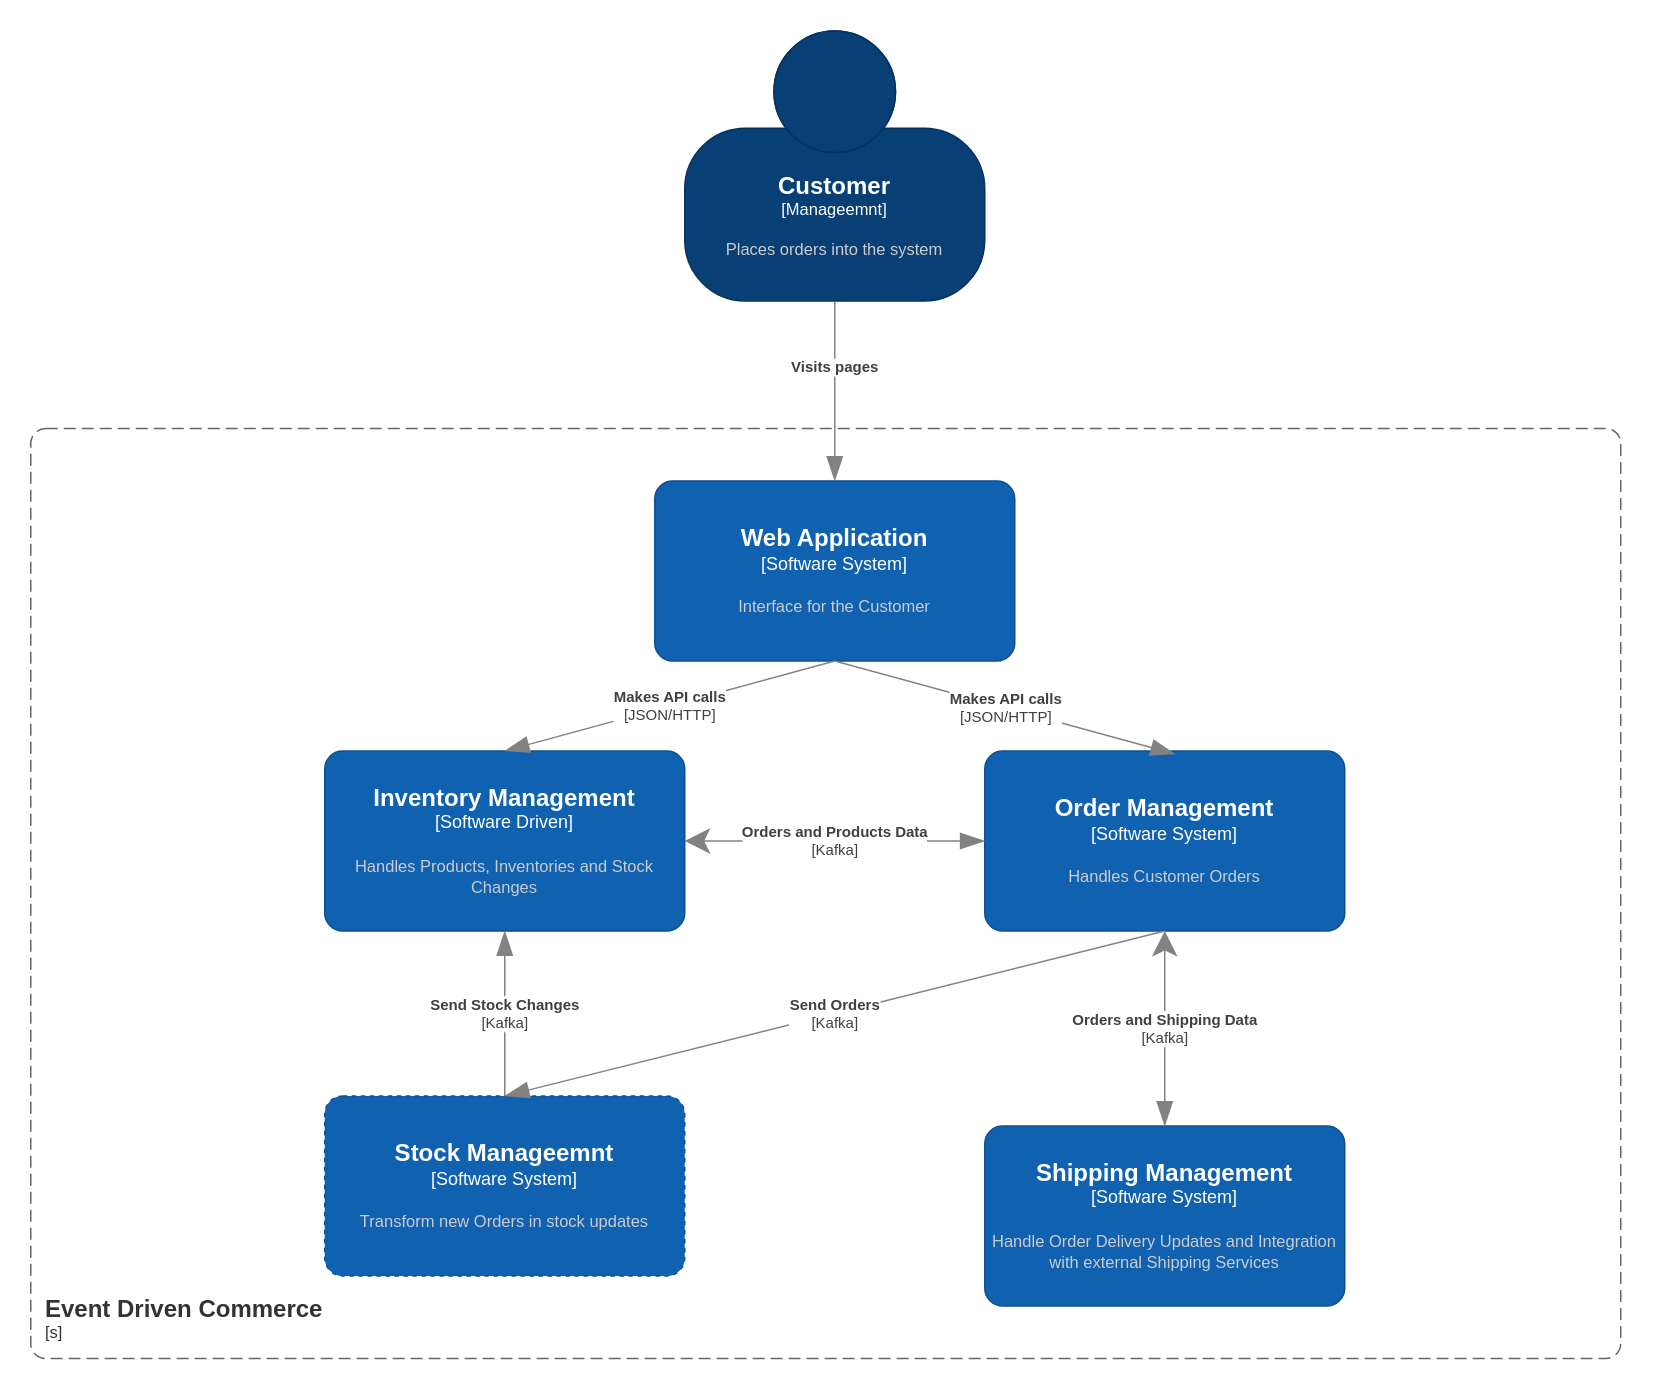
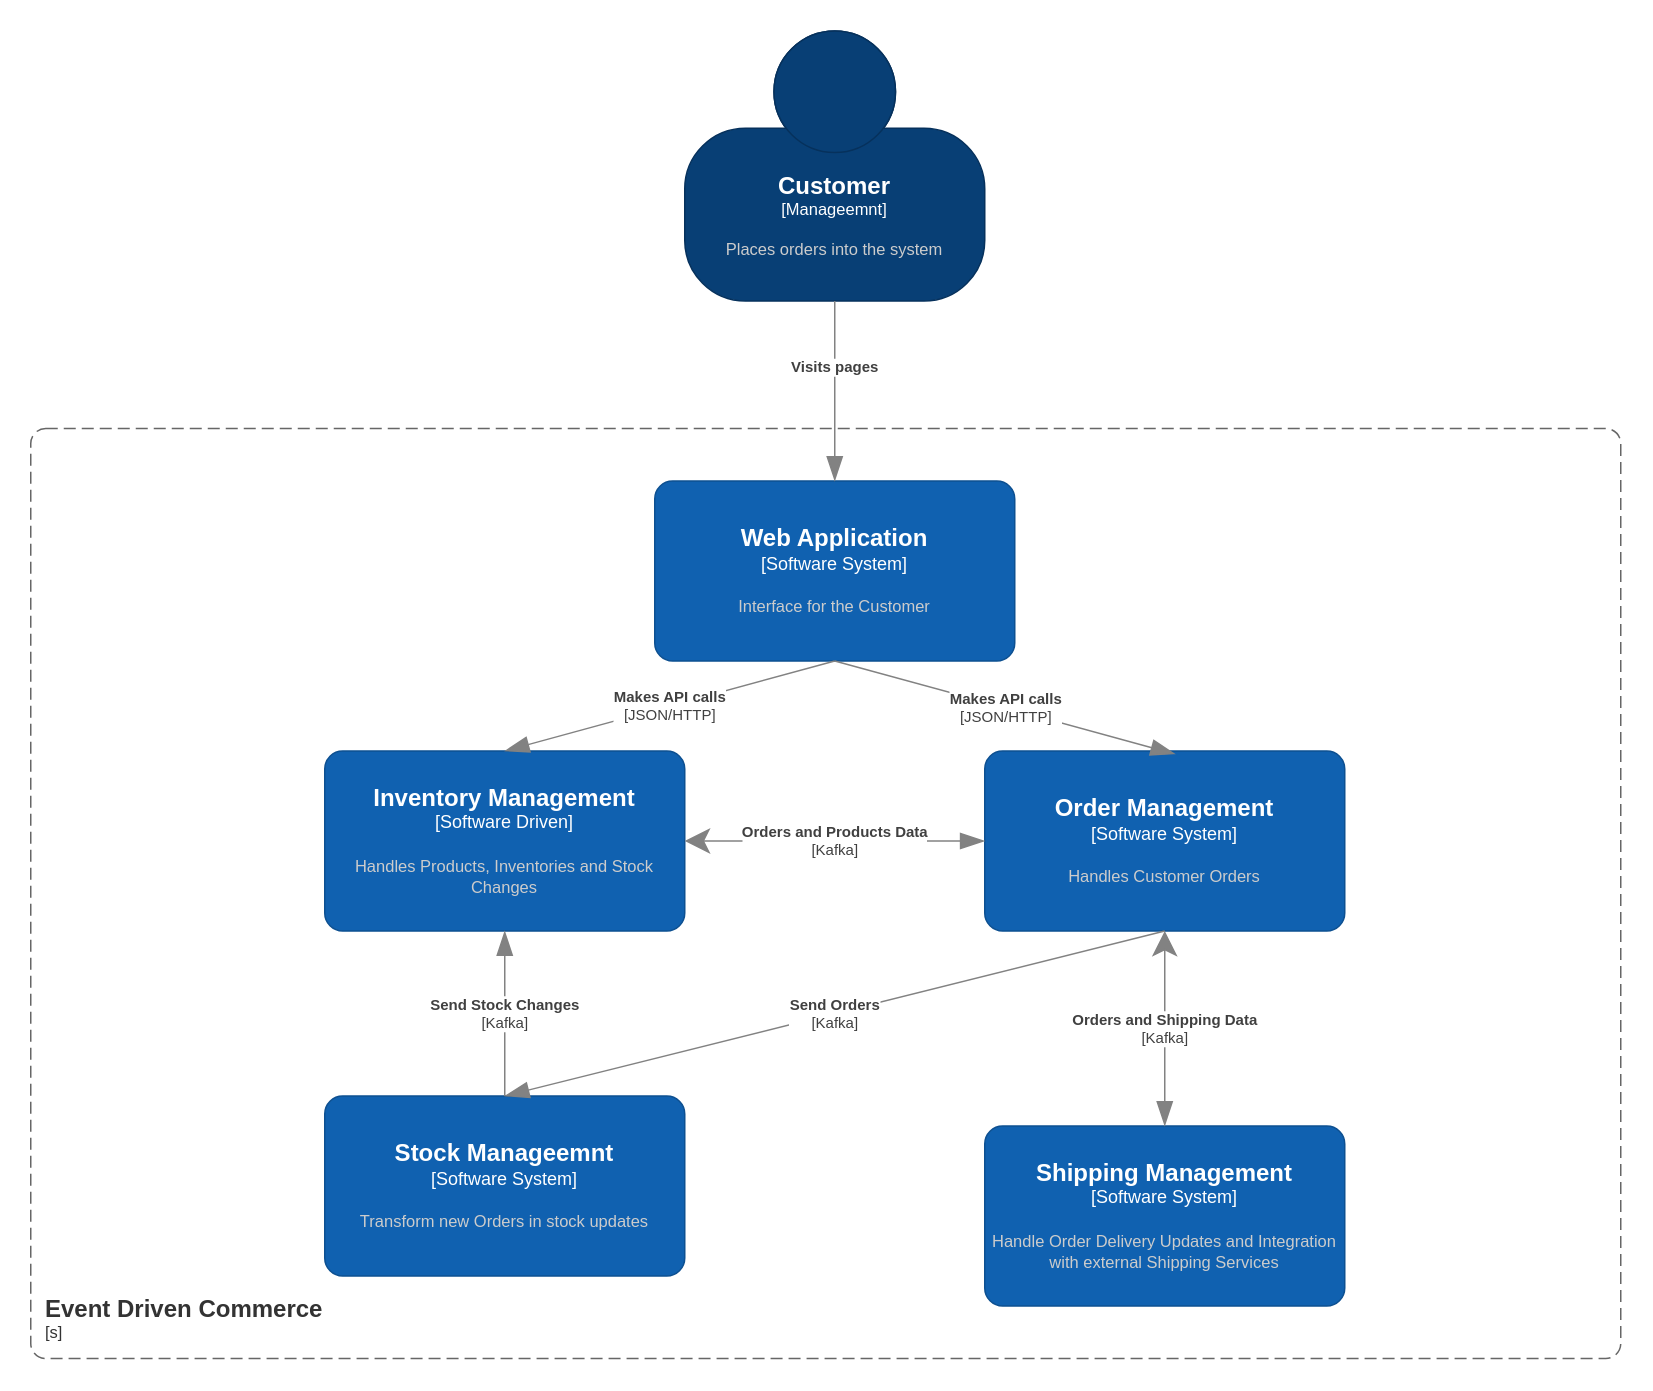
node "Stock Manageemnt [Software System] Transform new Orders in stock updates": style dashed -> solid
